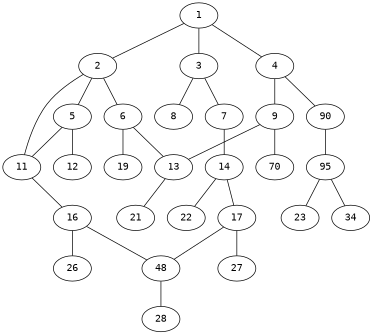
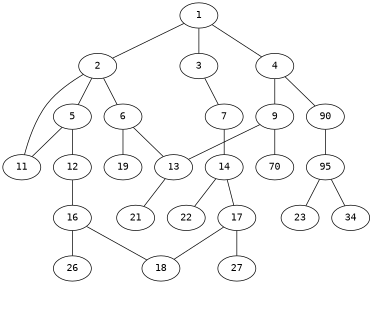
node "8": removed
edge "11" -- "16": now "12" -- "16"
node "48": label "48" -> "18"
node "28": removed
